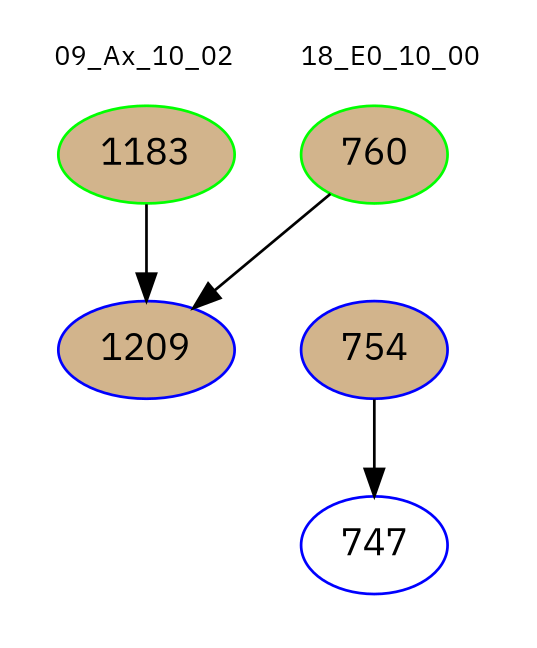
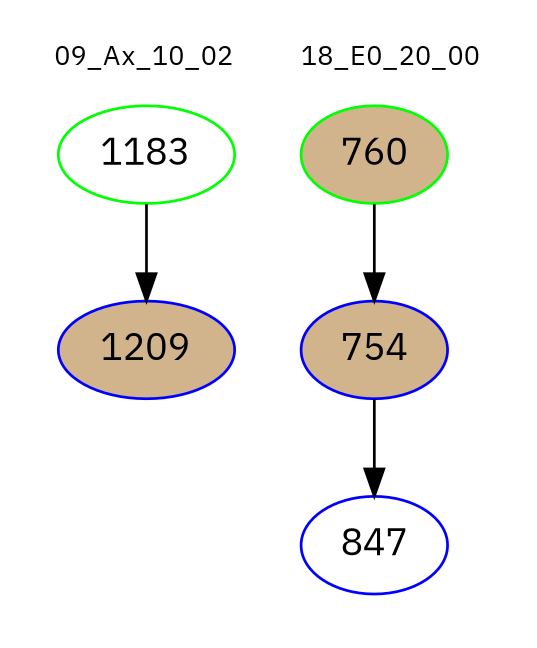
cluster "18_E0_10_00": label "18_E0_10_00" -> "18_E0_20_00"
node "1183": fillcolor tan -> white
edge "760" -> "1209": now "760" -> "754"
node "747": label "747" -> "847"
